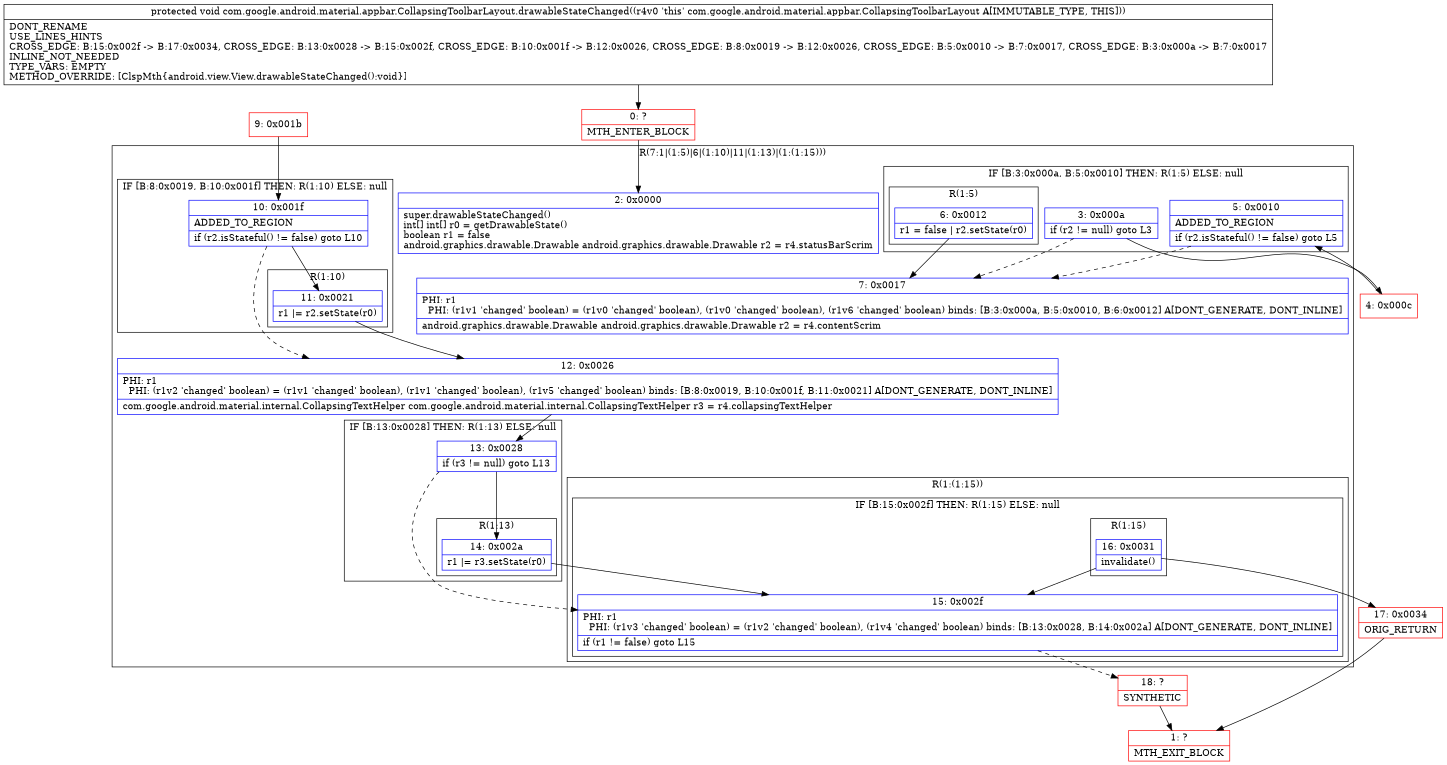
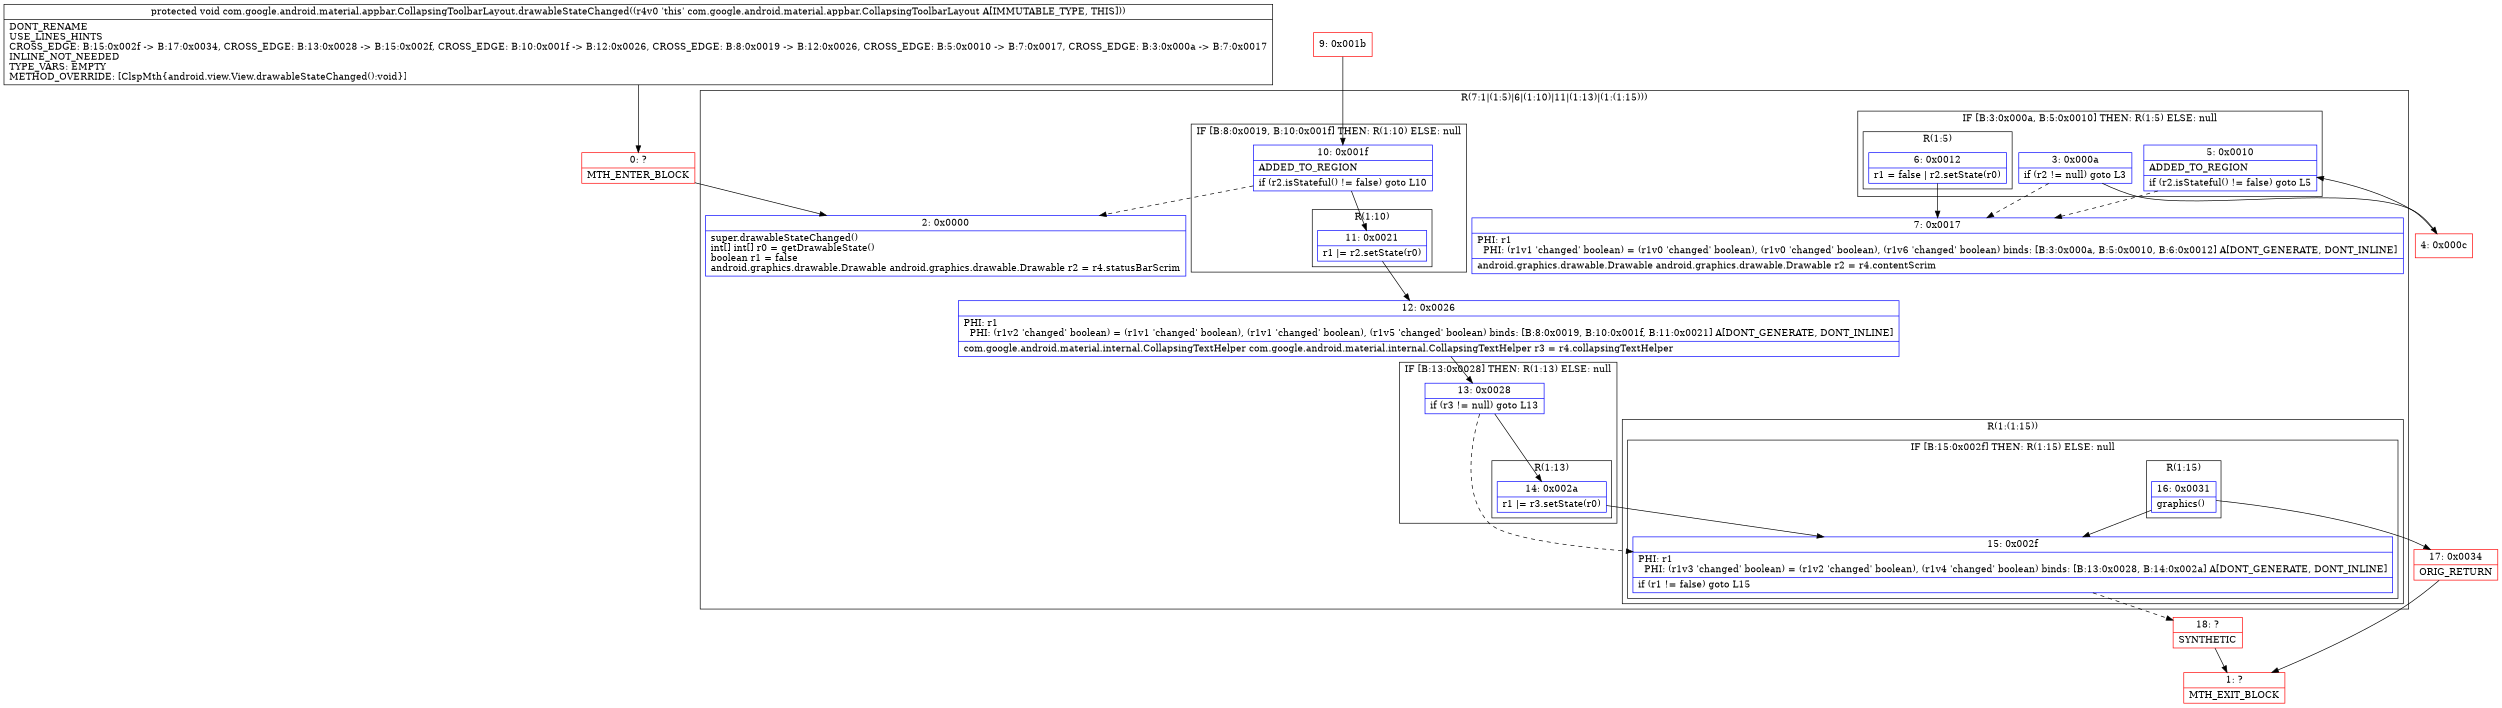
edge "10: 0x001f" -> "12: 0x0026": now "10: 0x001f" -> "2: 0x0000"
node "16: 0x0031": text "invalidate()" -> "graphics()"
